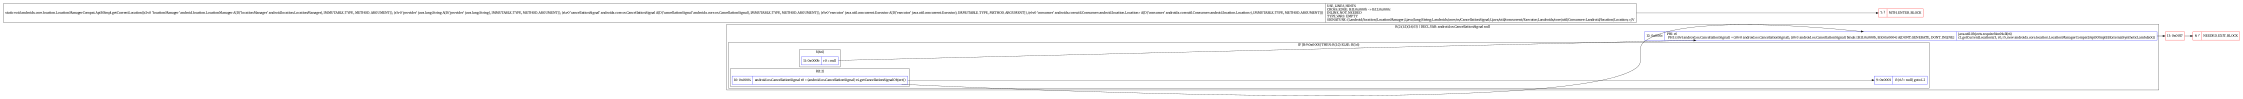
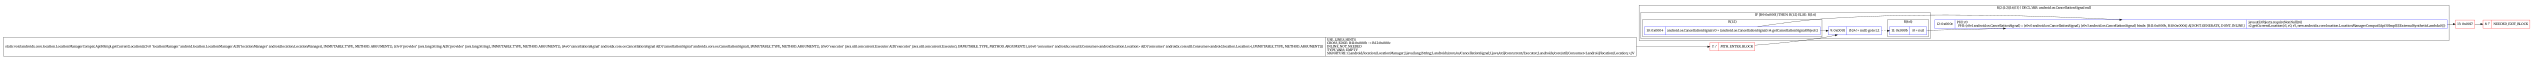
edge "9: 0x0001" -> "11: 0x000b": added
edge "7: ?" -> "9: 0x0001": added
